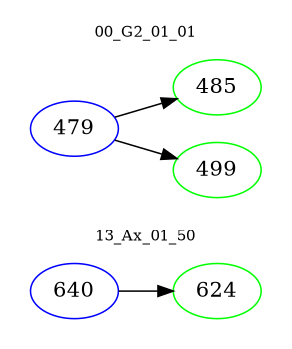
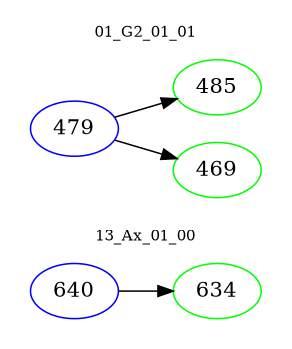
cluster "00_G2_01_01": label "00_G2_01_01" -> "01_G2_01_01"
node "499": label "499" -> "469"
cluster "13_Ax_01_50": label "13_Ax_01_50" -> "13_Ax_01_00"
node "624": label "624" -> "634"
